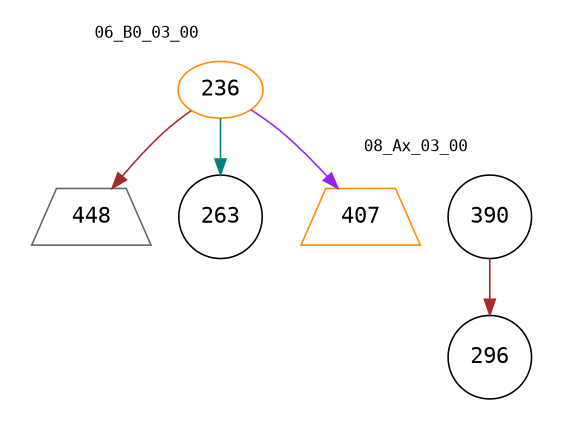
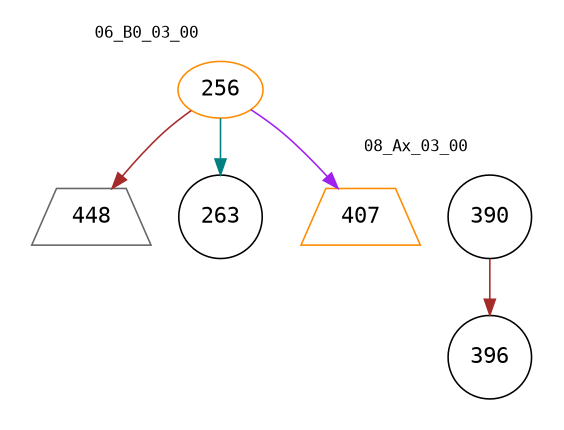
node "236": label "236" -> "256"
node "296": label "296" -> "396"
